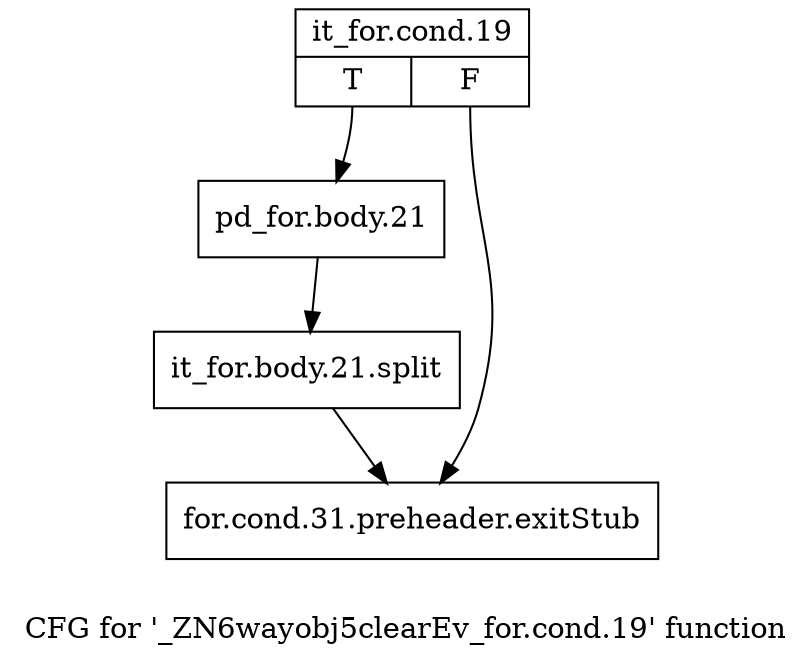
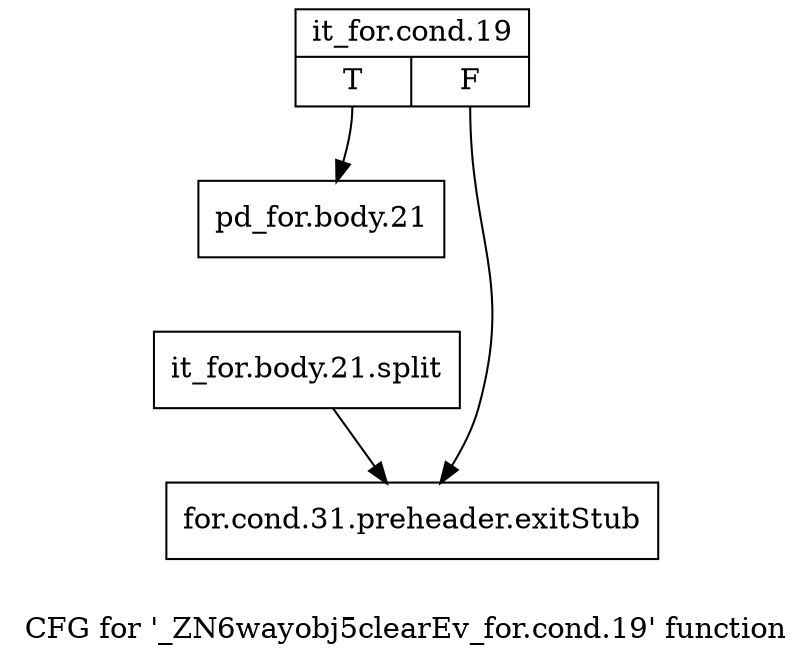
edge "pd_for.body.21" -> "it_for.body.21.split": removed
